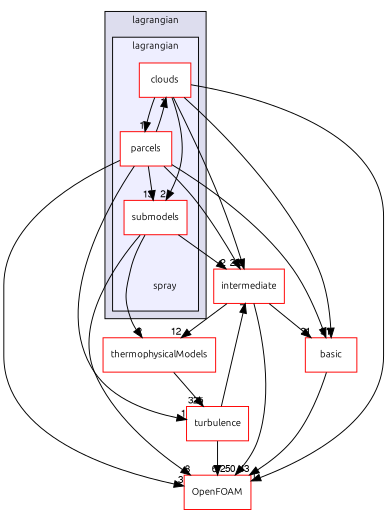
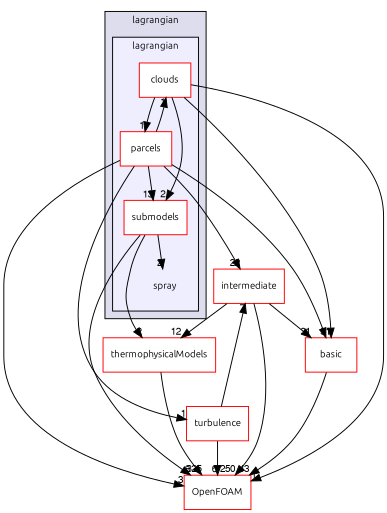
edge "clouds" -> "intermediate": removed
edge "submodels" -> "intermediate": now "submodels" -> "spray"
edge "thermophysicalModels" -> "turbulence": now "thermophysicalModels" -> "OpenFOAM"
